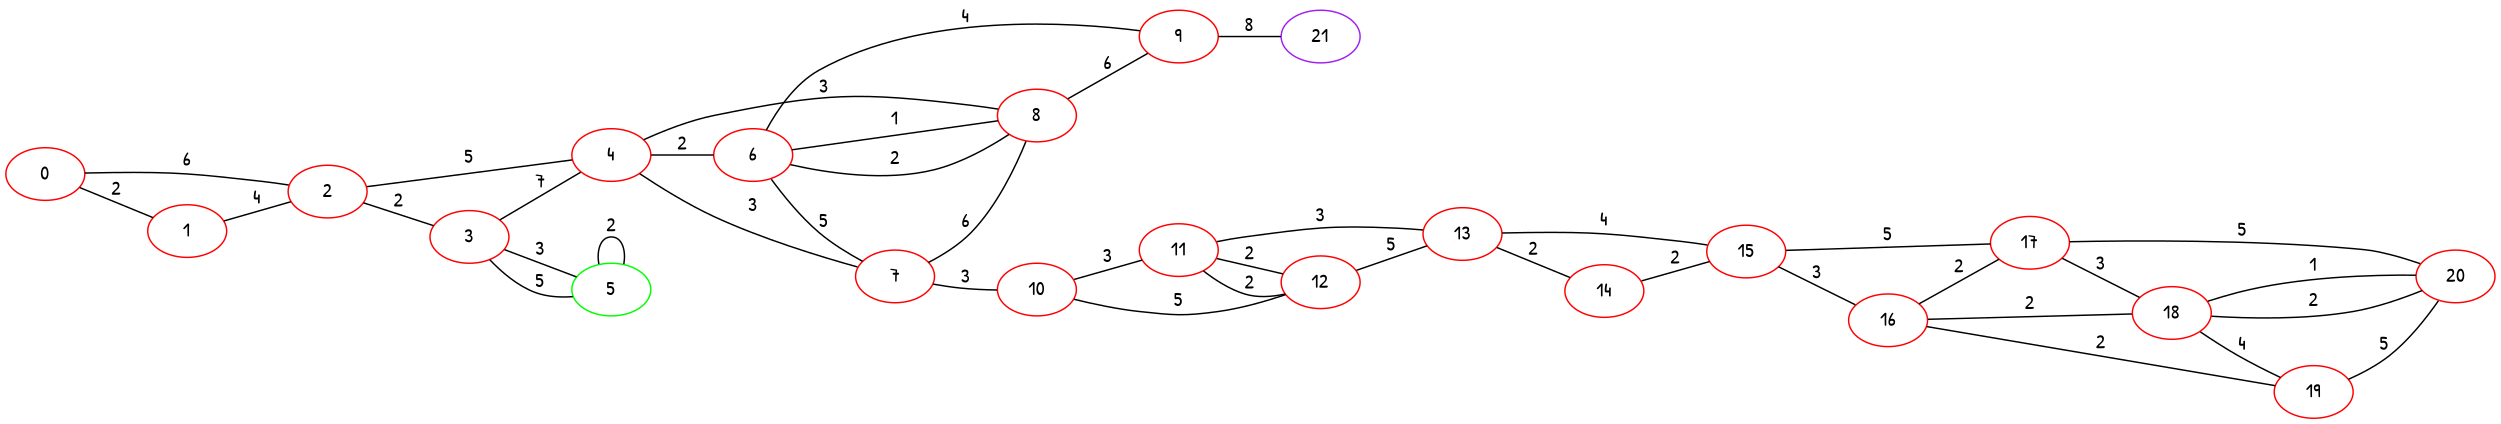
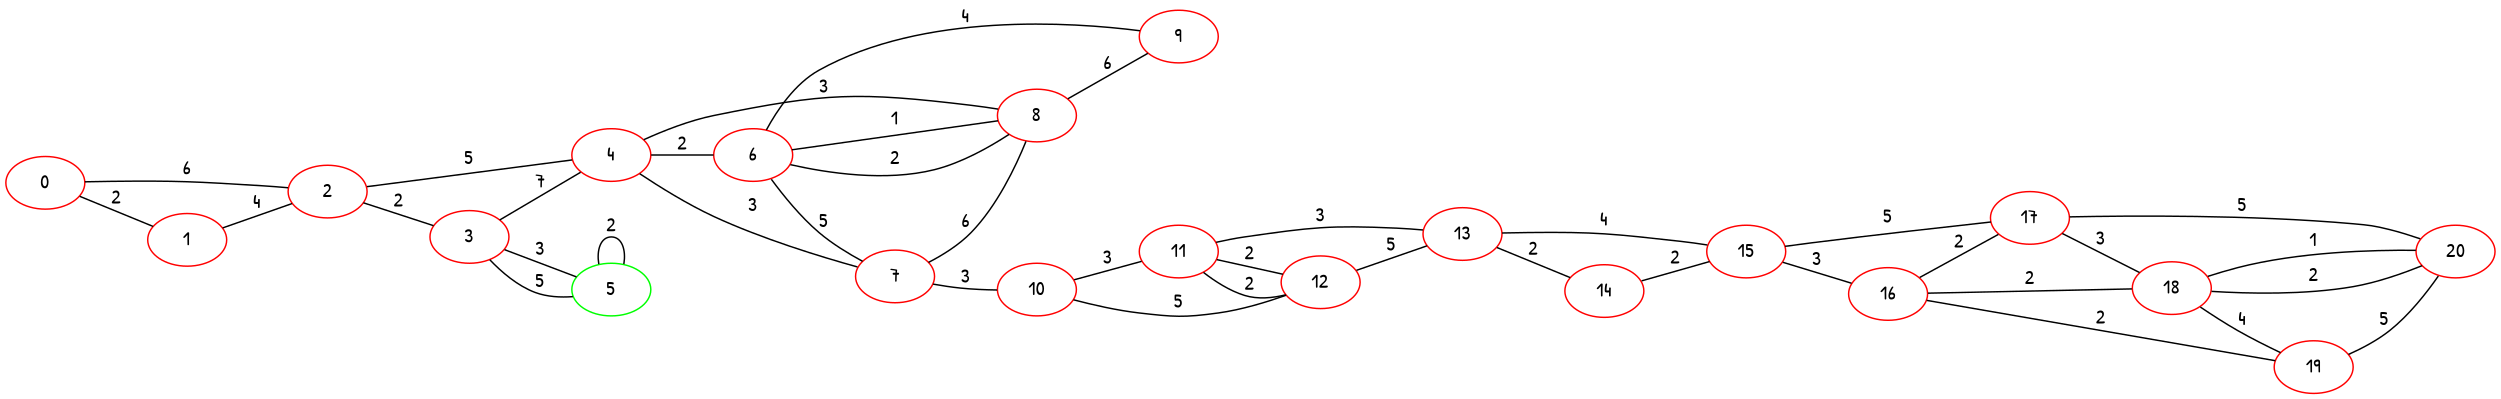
node "21": removed
